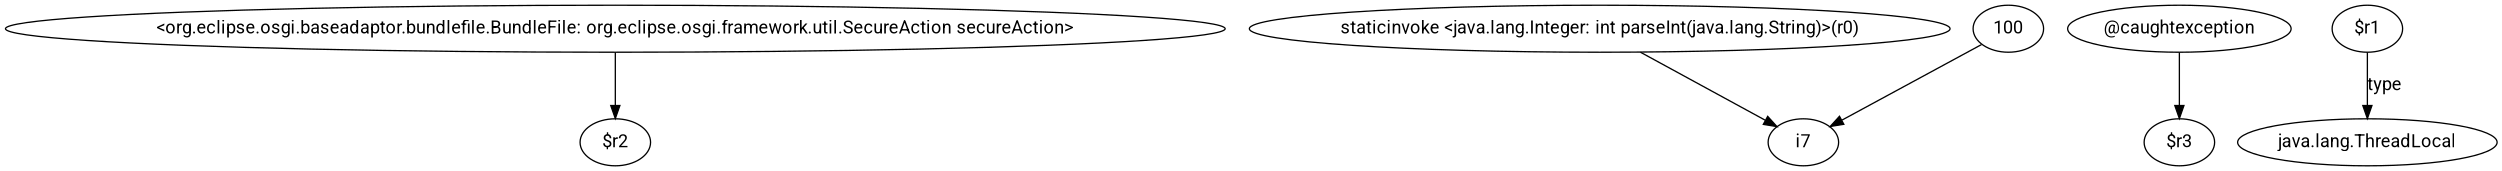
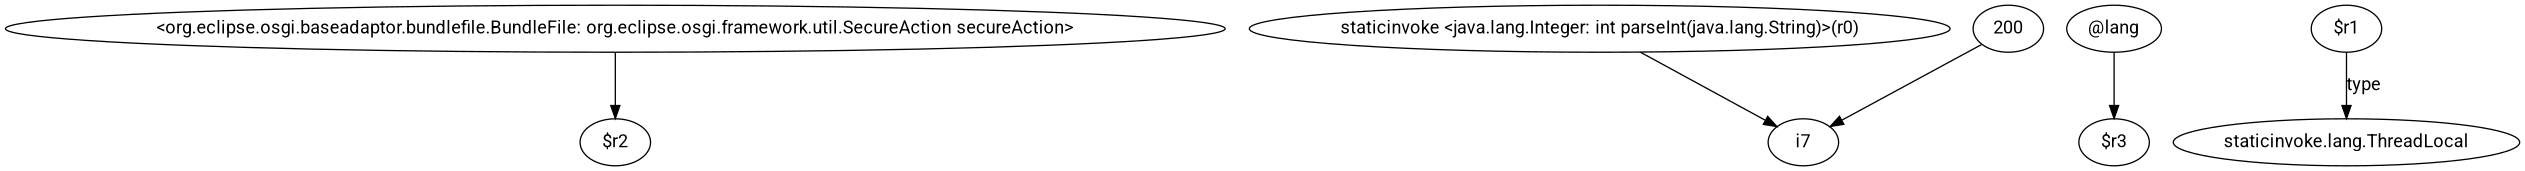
node "100": label "100" -> "200"
node "@caughtexception": label "@caughtexception" -> "@lang"
node "java.lang.ThreadLocal": label "java.lang.ThreadLocal" -> "staticinvoke.lang.ThreadLocal"
